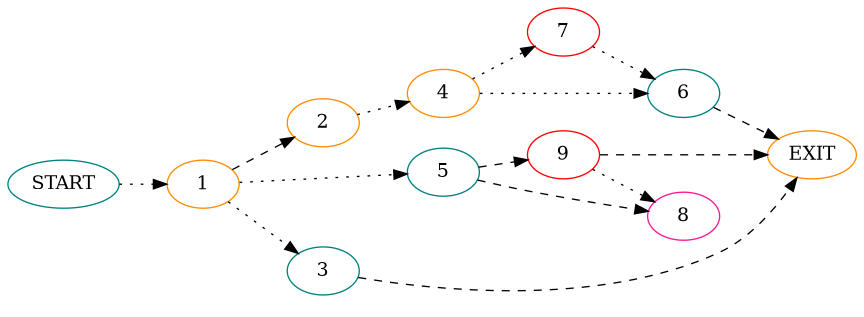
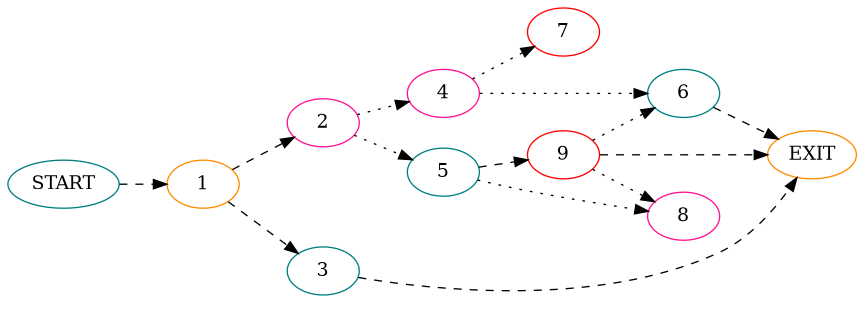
edge "7" -> "6": now "9" -> "6"
node "4": color darkorange -> deeppink
node "2": color darkorange -> deeppink
edge "1" -> "5": now "2" -> "5"
edge "START" -> "1": style dotted -> dashed
edge "5" -> "8": style dashed -> dotted
edge "1" -> "3": style dotted -> dashed
